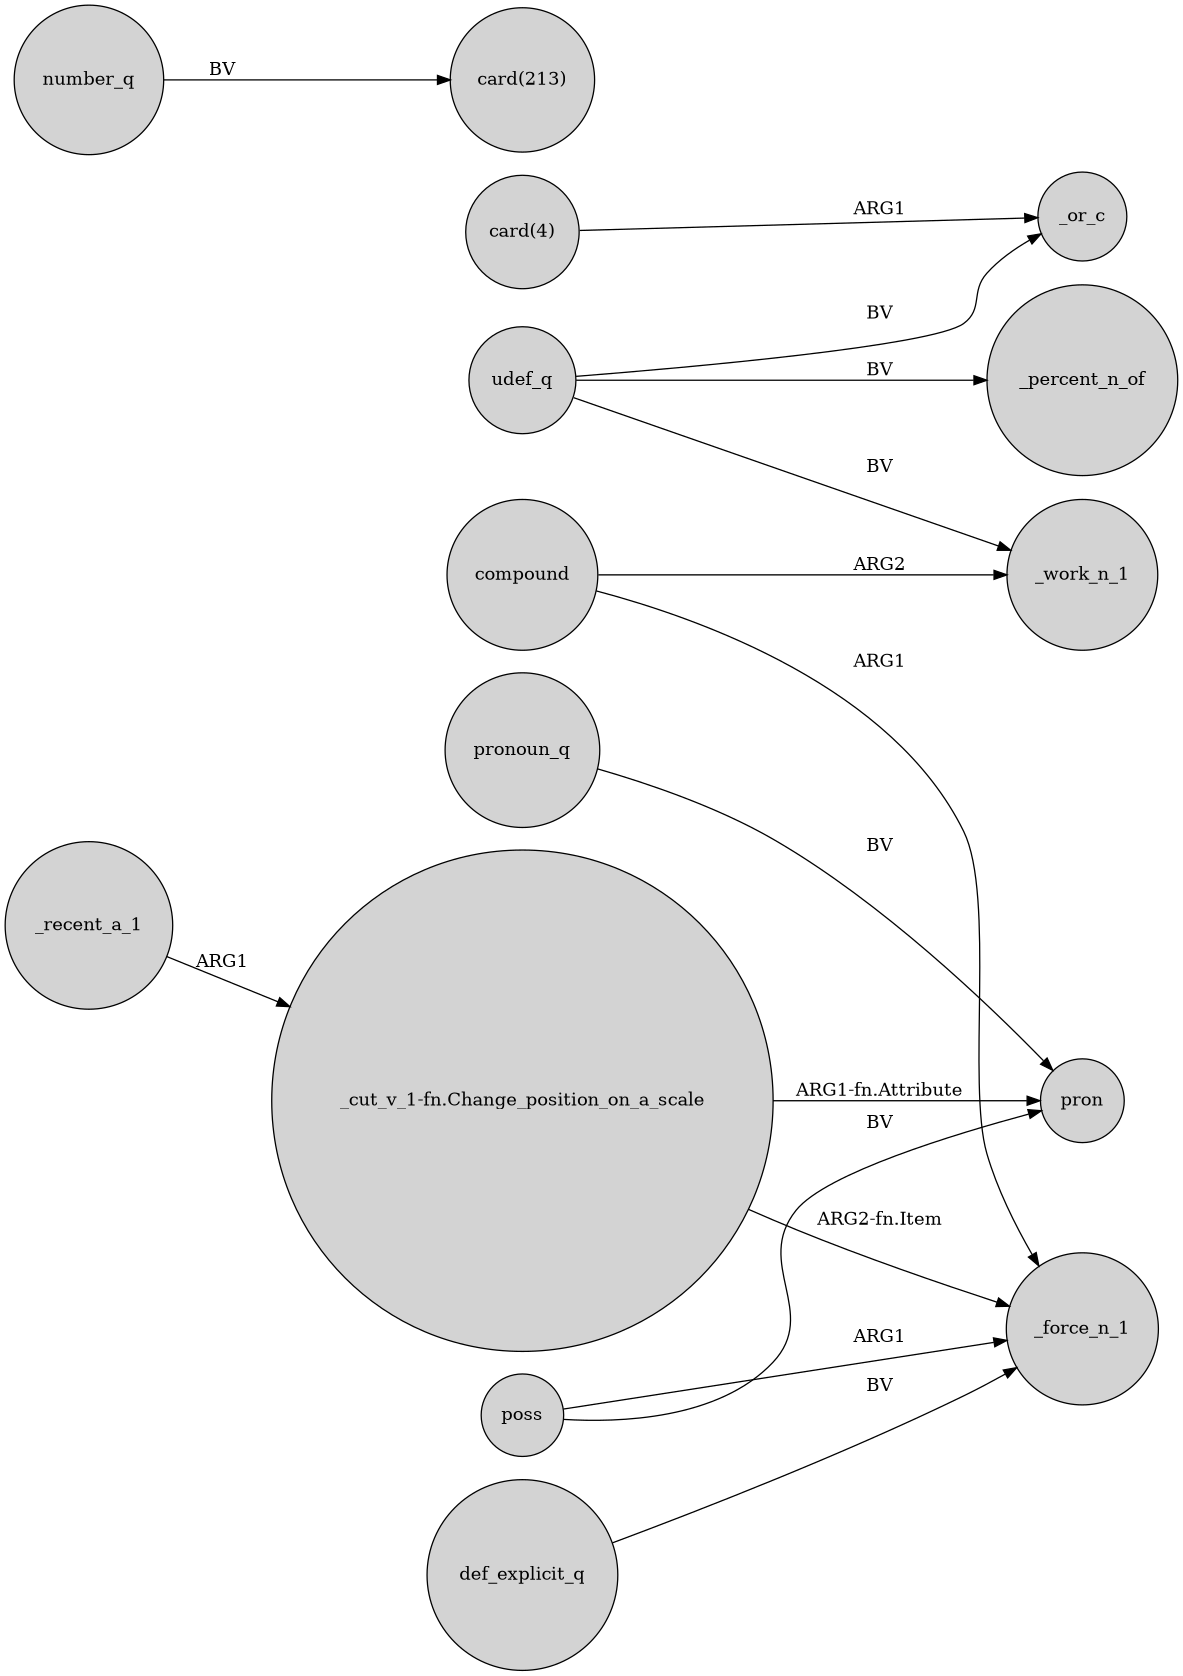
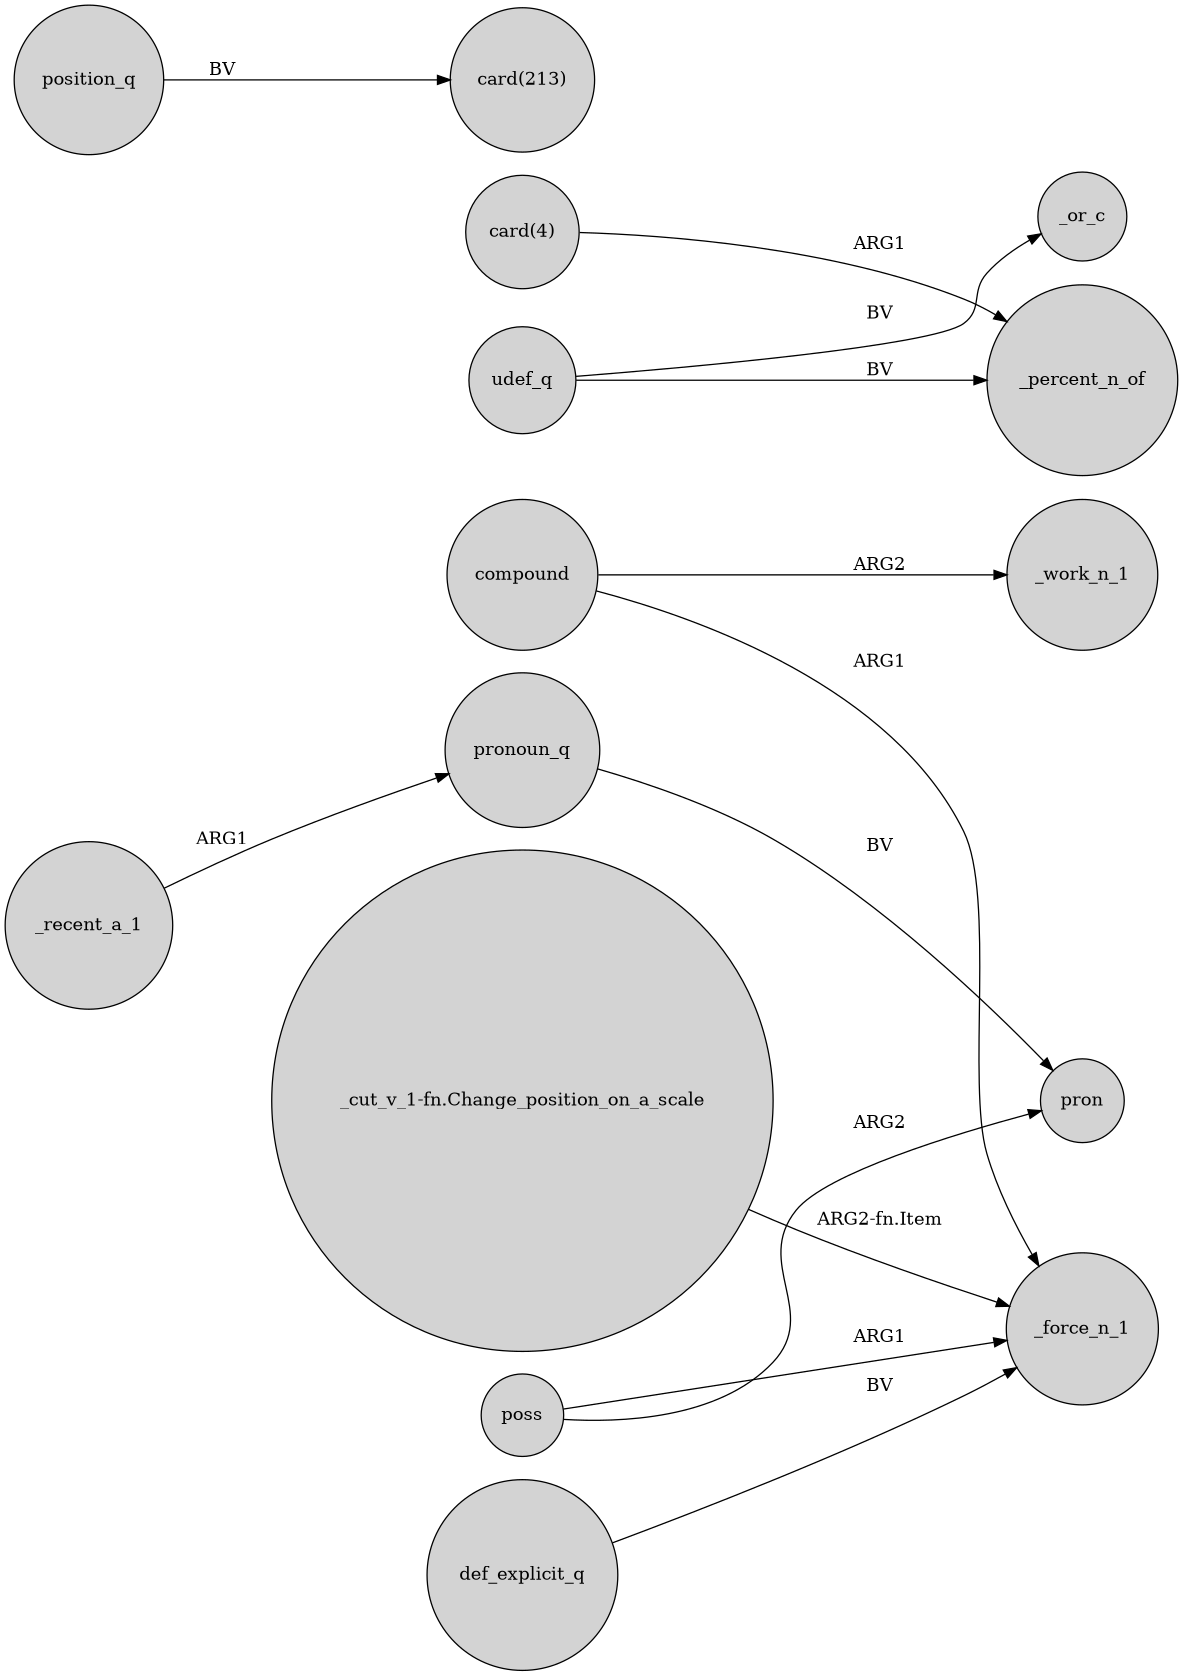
node "number_q": label "number_q" -> "position_q"
edge "card(4)" -> "_or_c": now "card(4)" -> "_percent_n_of"
edge "udef_q" -> "_work_n_1": removed, label "BV"
edge "_recent_a_1" -> "_cut_v_1-fn.Change_position_on_a_scale": now "_recent_a_1" -> "pronoun_q"
edge "_cut_v_1-fn.Change_position_on_a_scale" -> "pron": removed, label "ARG1-fn.Attribute"
edge "poss" -> "pron": label "BV" -> "ARG2"
